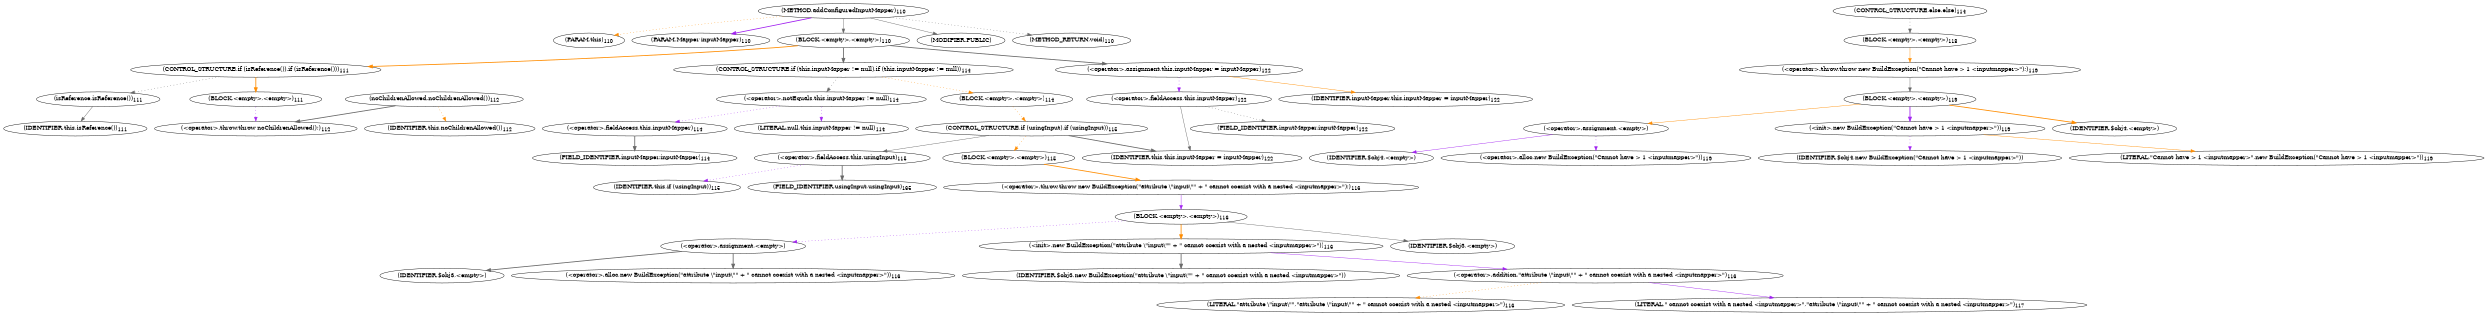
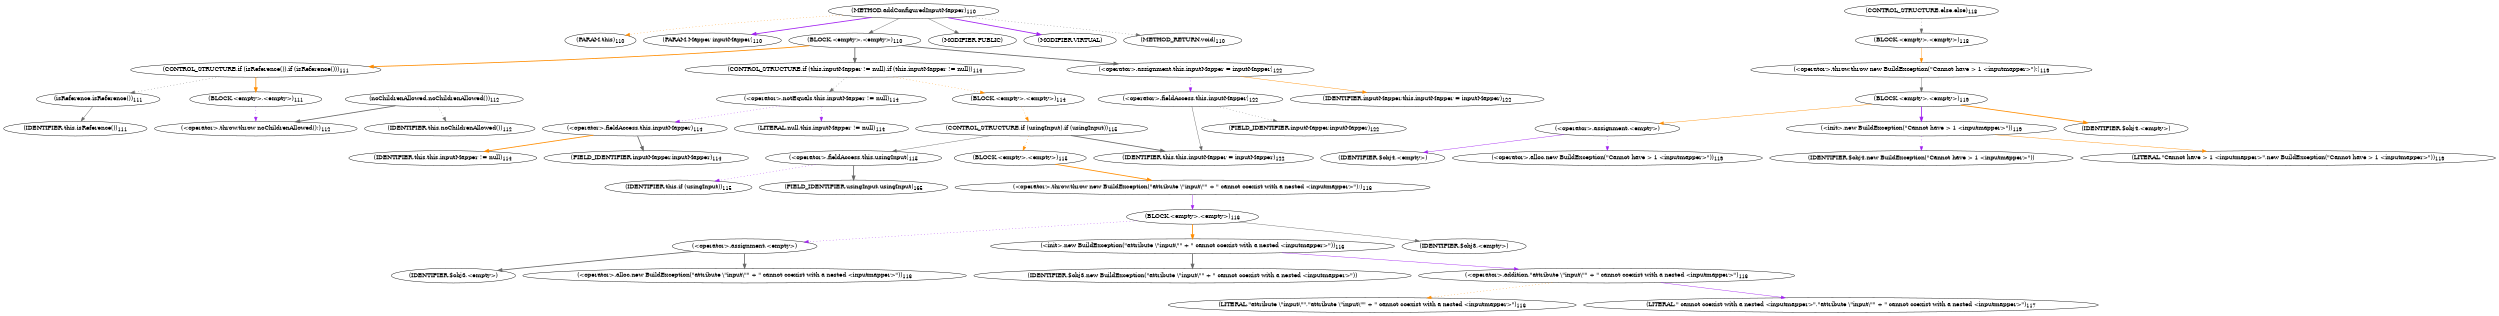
node "(CONTROL_STRUCTURE,else,else)": text "114" -> "118"
node "(MODIFIER,VIRTUAL)": added
edge "(noChildrenAllowed,noChildrenAllowed())" -> "(IDENTIFIER,this,noChildrenAllowed())": color darkorange -> gray40
node "(IDENTIFIER,this,this.inputMapper != null)": added
